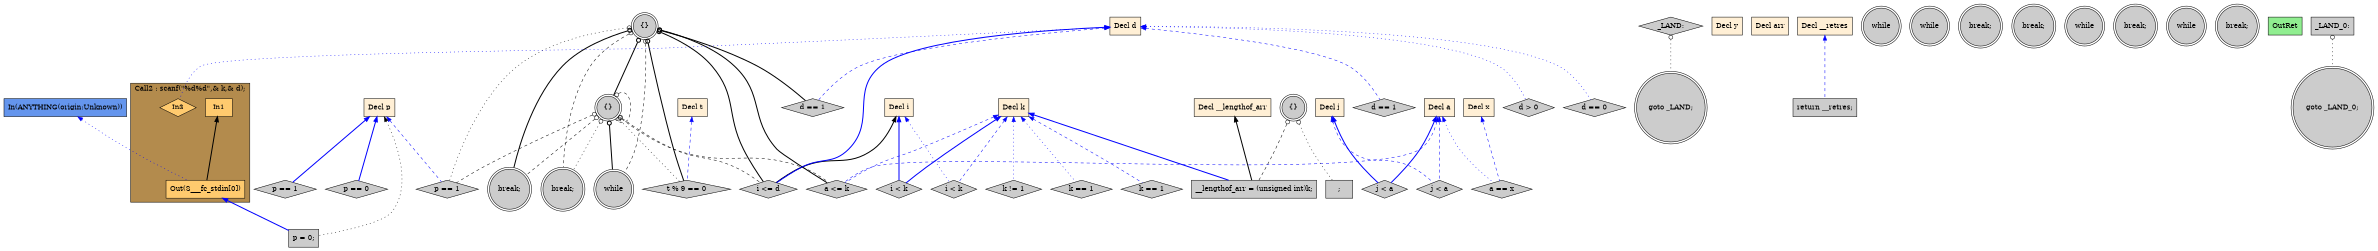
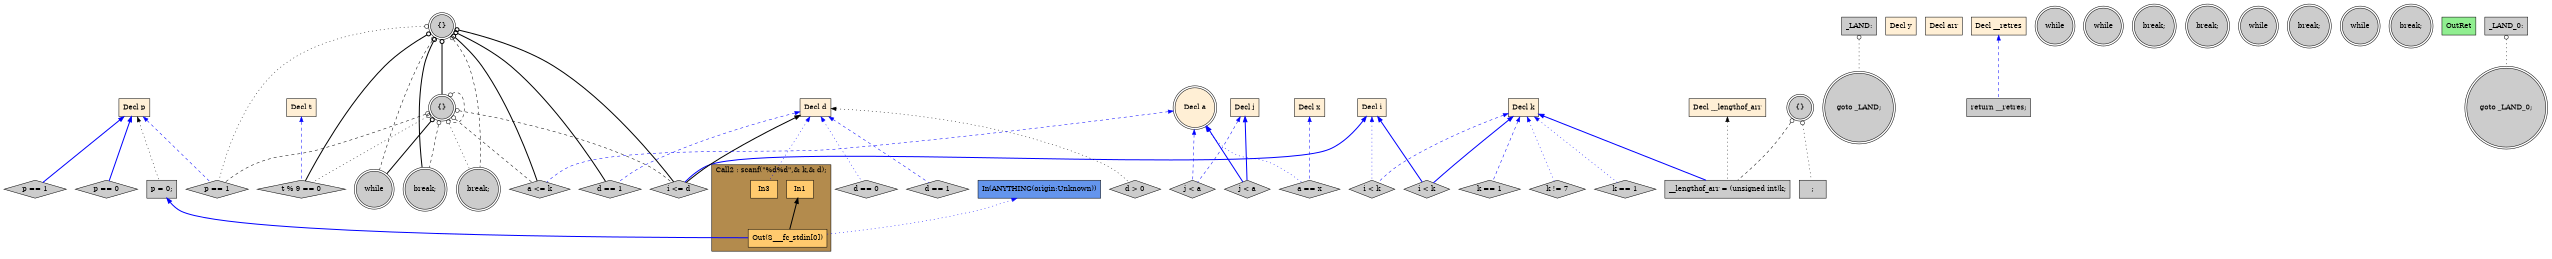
node "_LAND:": shape diamond -> box
edge "d > 0" -> "Decl d": color #0000ff -> #000000
edge "i <= d" -> "Decl d": color #0000ff -> #000000
node "In3": shape diamond -> box
node "Decl a": shape box -> doublecircle
edge "a <= k" -> "Decl k": removed
edge "__lengthof_arr = (unsigned int)k;" -> "Decl __lengthof_arr": style bold -> dotted
edge "i <= d" -> "Decl i": color #000000 -> #0000ff
node "k != 1": label "k != 1" -> "k != 7"
edge "p = 0;" -> "Out(S___fc_stdin[0])": reversed
